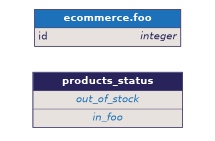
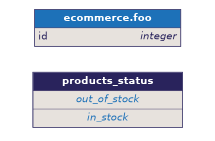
node "products_status": text "in_foo" -> "in_stock"
